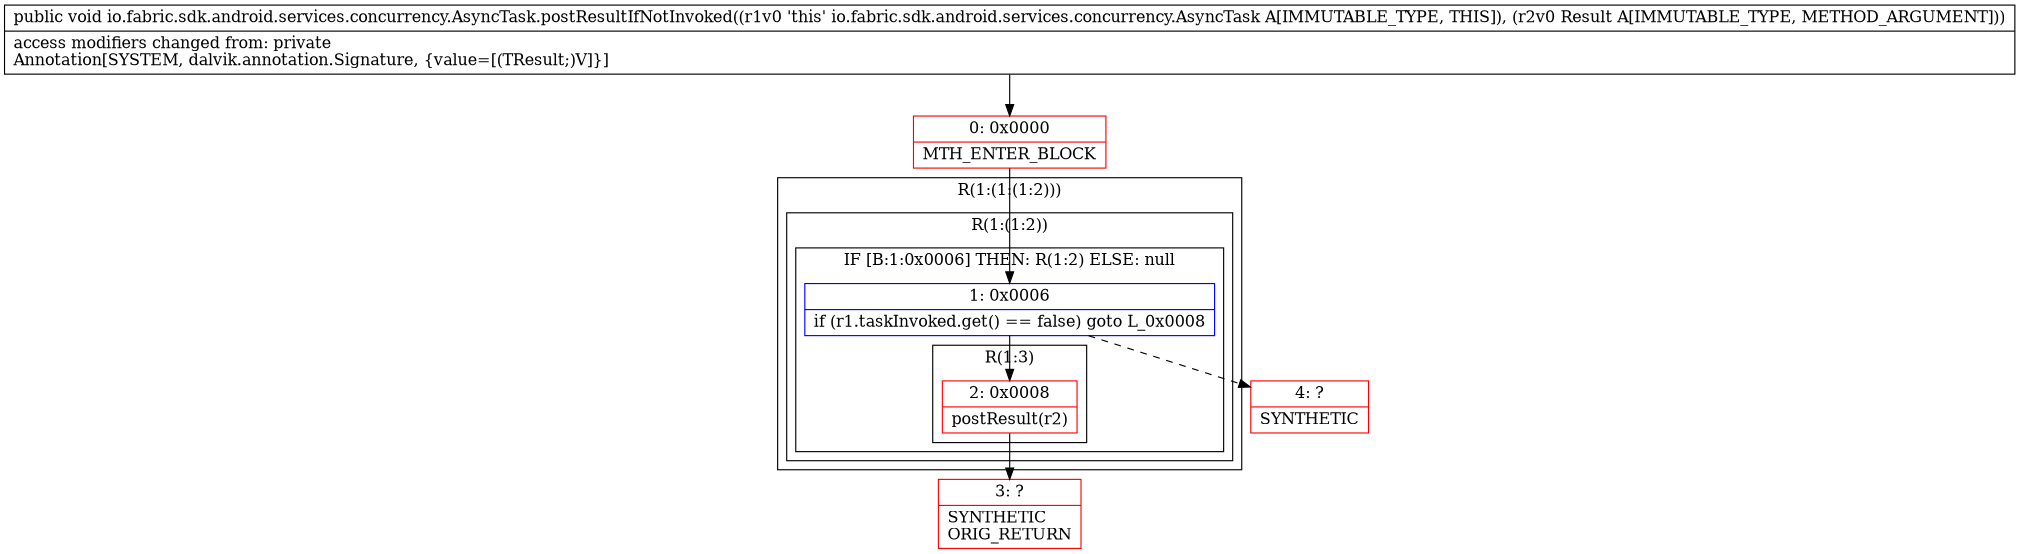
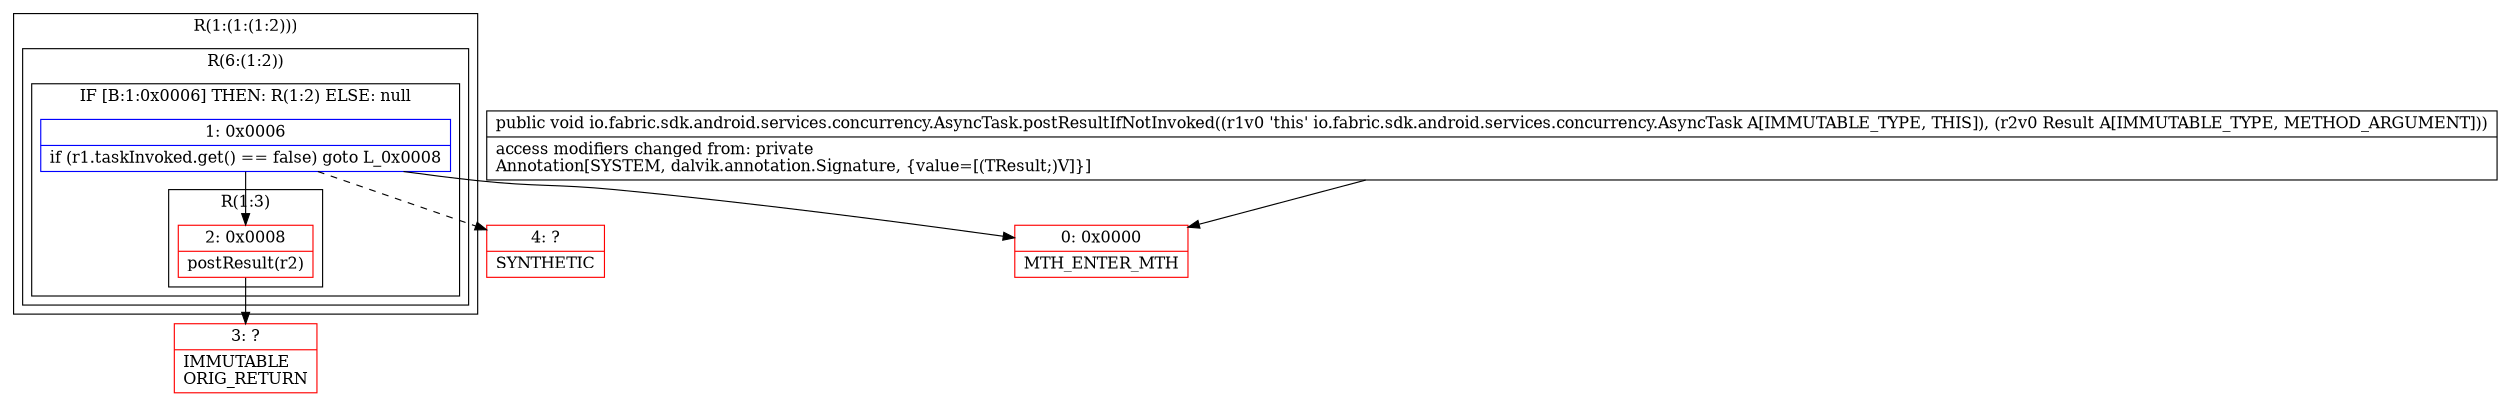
node "0: 0x0000": text "MTH_ENTER_BLOCK" -> "MTH_ENTER_MTH"
edge "0: 0x0000" -> "1: 0x0006": reversed
cluster "R(1:(1:2))": label "R(1:(1:2))" -> "R(6:(1:2))"
node "3: ?": text "SYNTHETIC" -> "IMMUTABLE"
